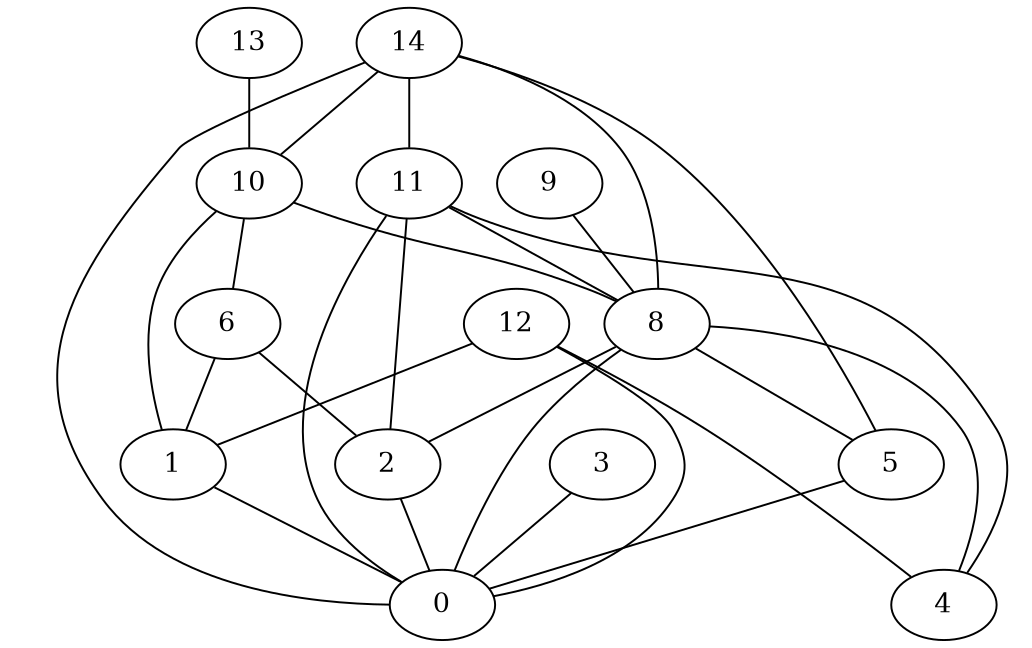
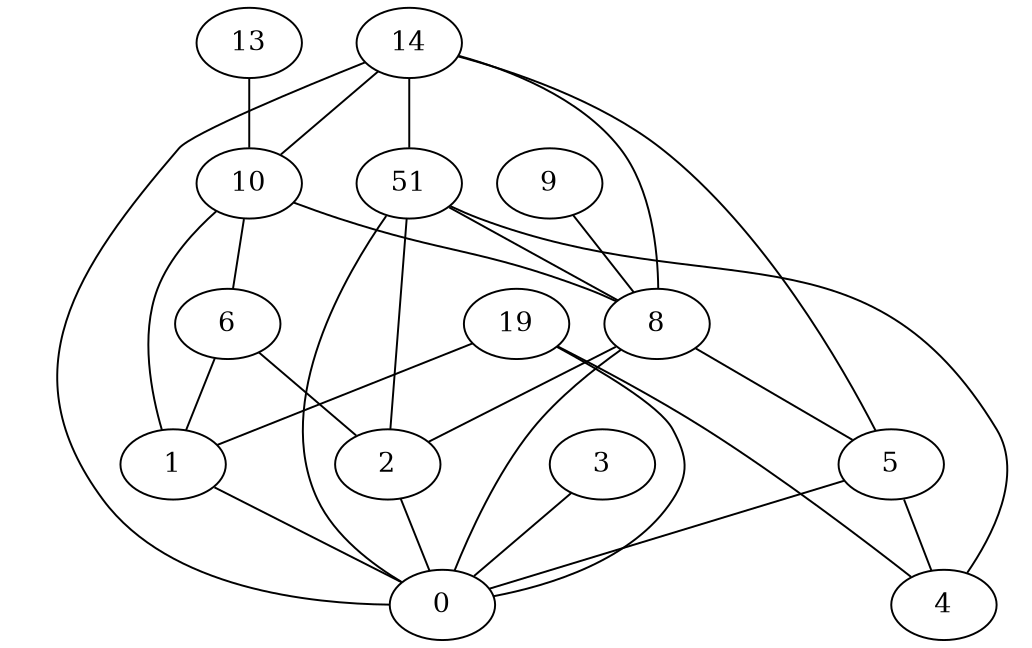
node "11": label "11" -> "51"
node "12": label "12" -> "19"
edge "4" -> "8": now "4" -> "5"
